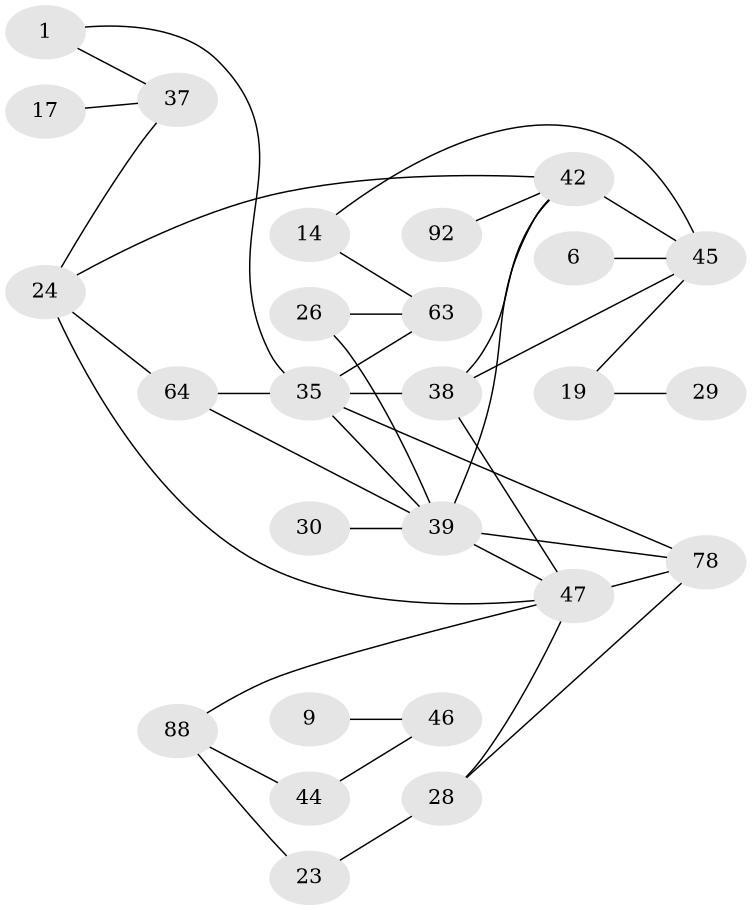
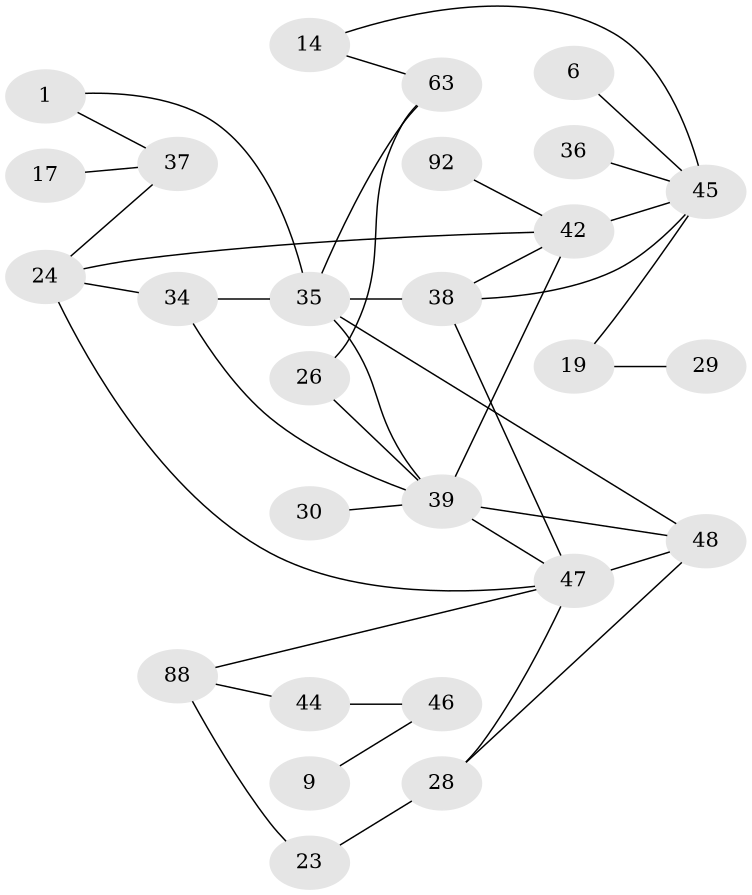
node "36": added
node "64": label "64" -> "34"
node "78": label "78" -> "48"
